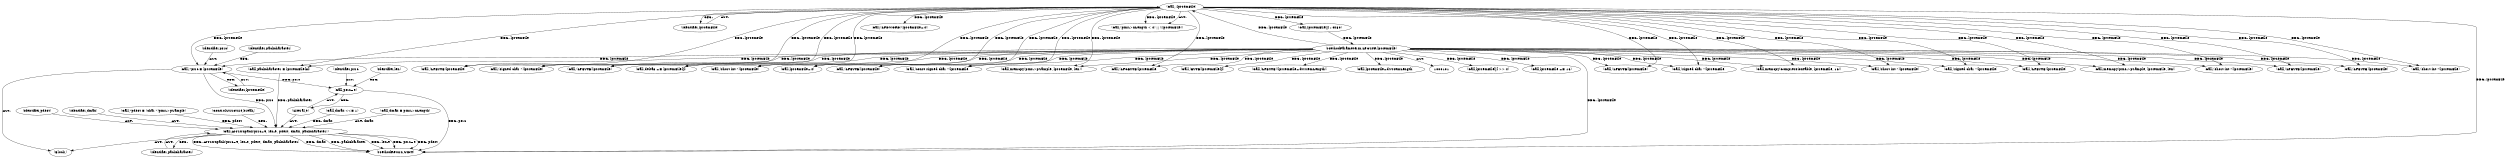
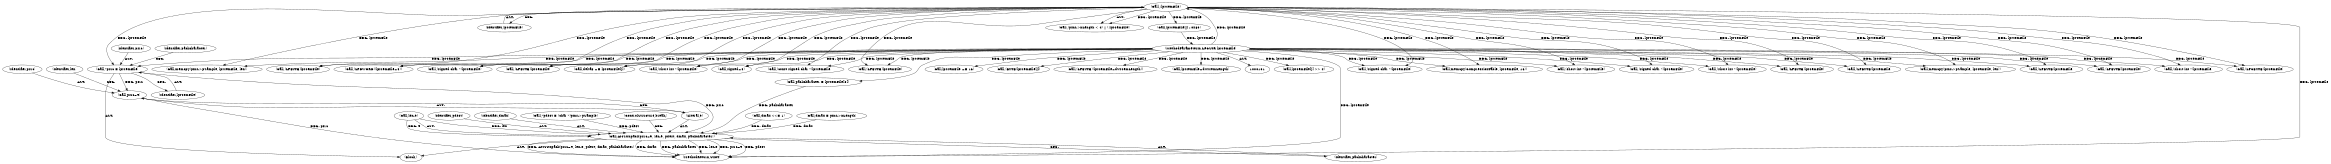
edge "(Call,!lpMemFile)" -> "(Call,packcharacter = lpMemFile[8])": removed, label "DDG: lpMemFile"
edge "(MethodParameterIn,LPCSTR lpMemFile)" -> "(Call,(LPDWORD)(lpMemFile+4))": added, label "DDG: lpMemFile"
node "(Call,lpMemFile+4)": label "(Call,lpMemFile+4)" -> "(Call,signed+4)"
node "(Call,len-9)": added
edge "(Call,dmax = pIns->nLength)" -> "(Call,AMSUnpack(psrc+9, len-9, pdest, dmax, packcharacter))": label "AST: dmax" -> "DDG: dmax"
